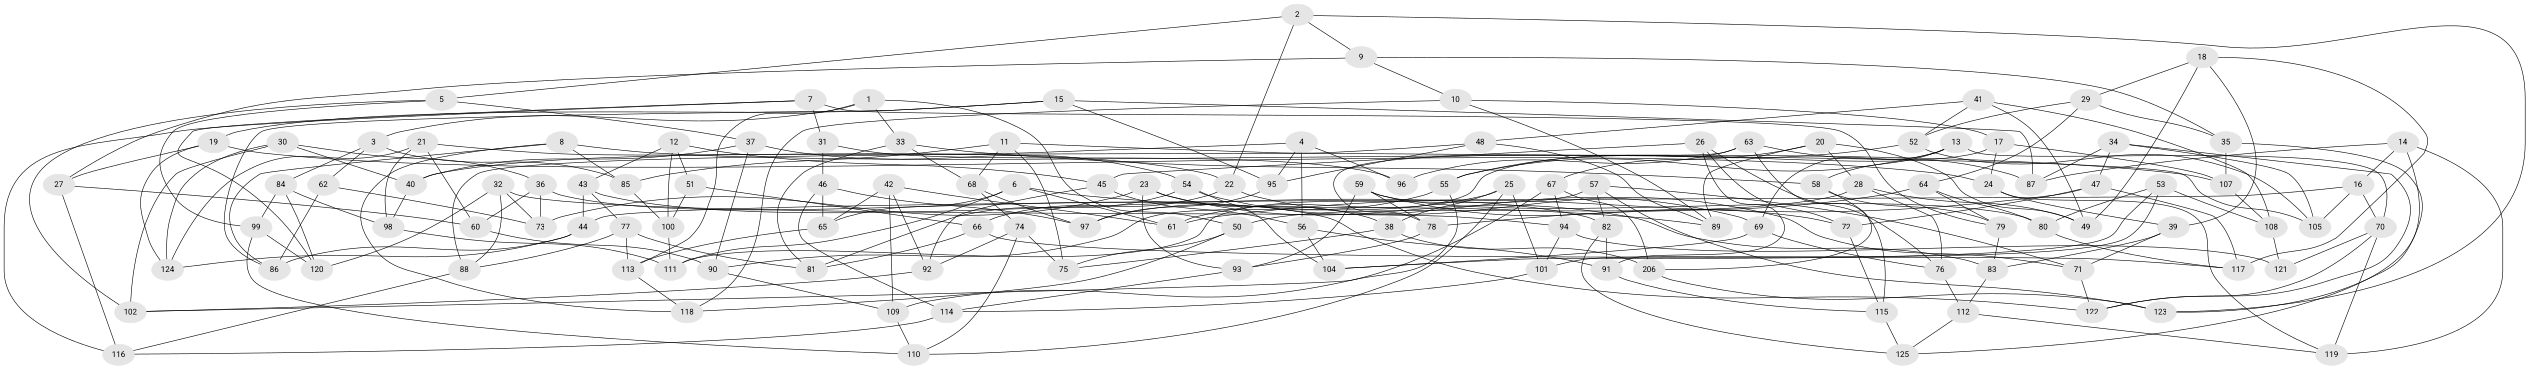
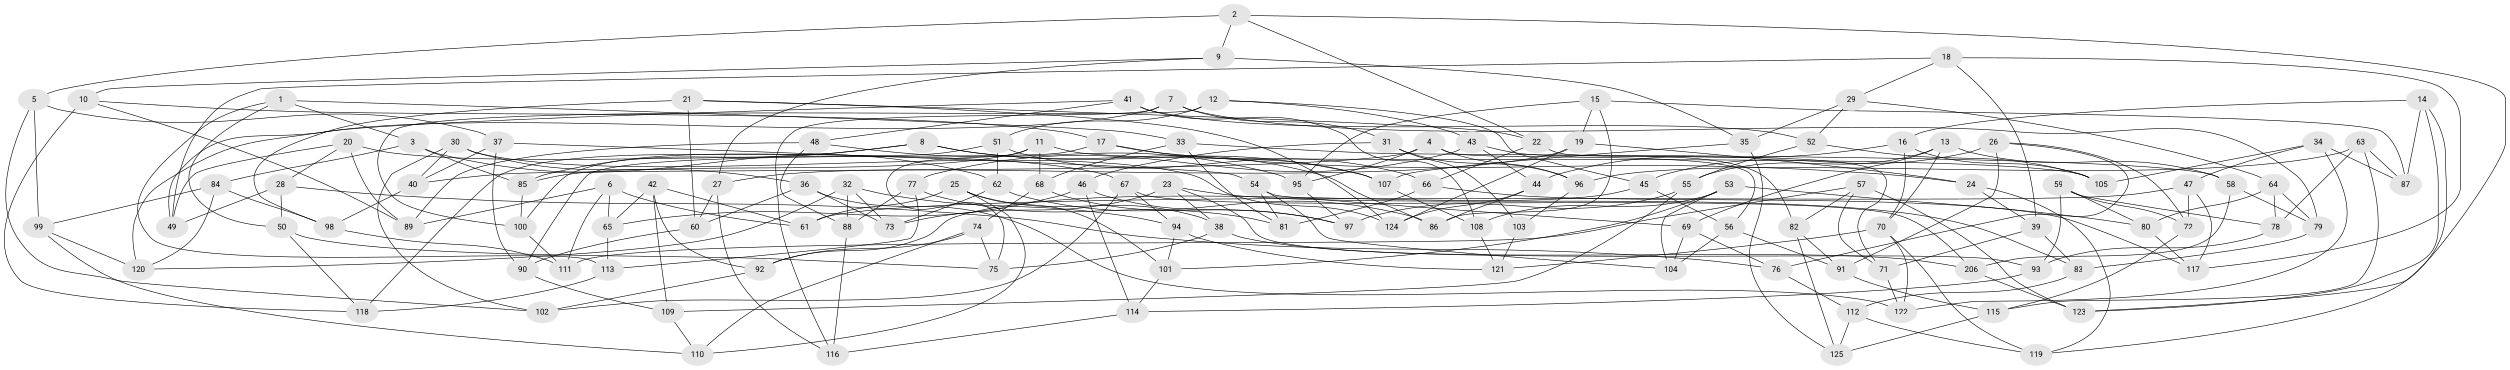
edge "51" -- "62": added
node "103": added
